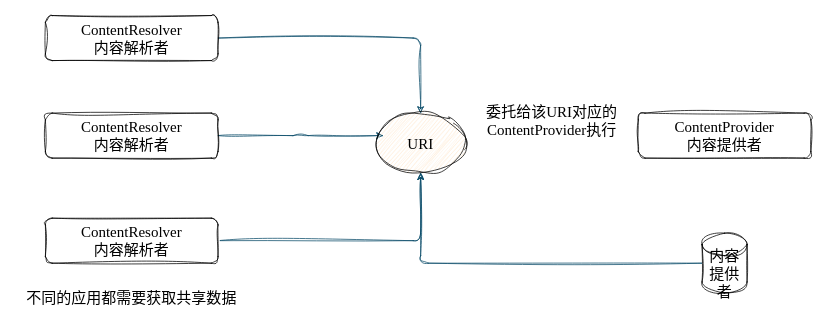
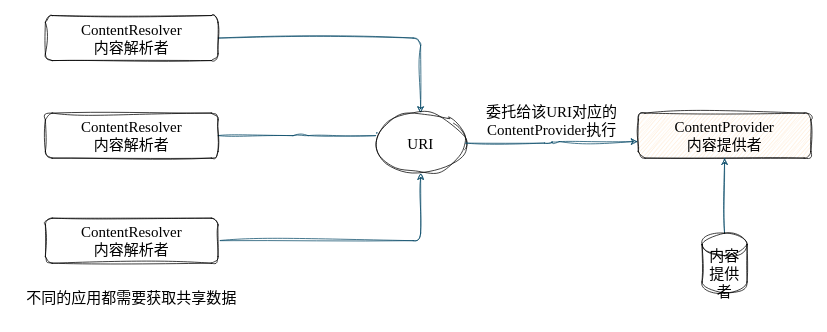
node "ContentProvider 内容提供者": fillcolor #ffffff -> #ffe6cc
edge "URI" -> "ContentProvider 内容提供者": added
node "URI": fillcolor #ffe6cc -> #ffffff
edge "内容提供者" -> "URI": now "内容提供者" -> "ContentProvider 内容提供者"
